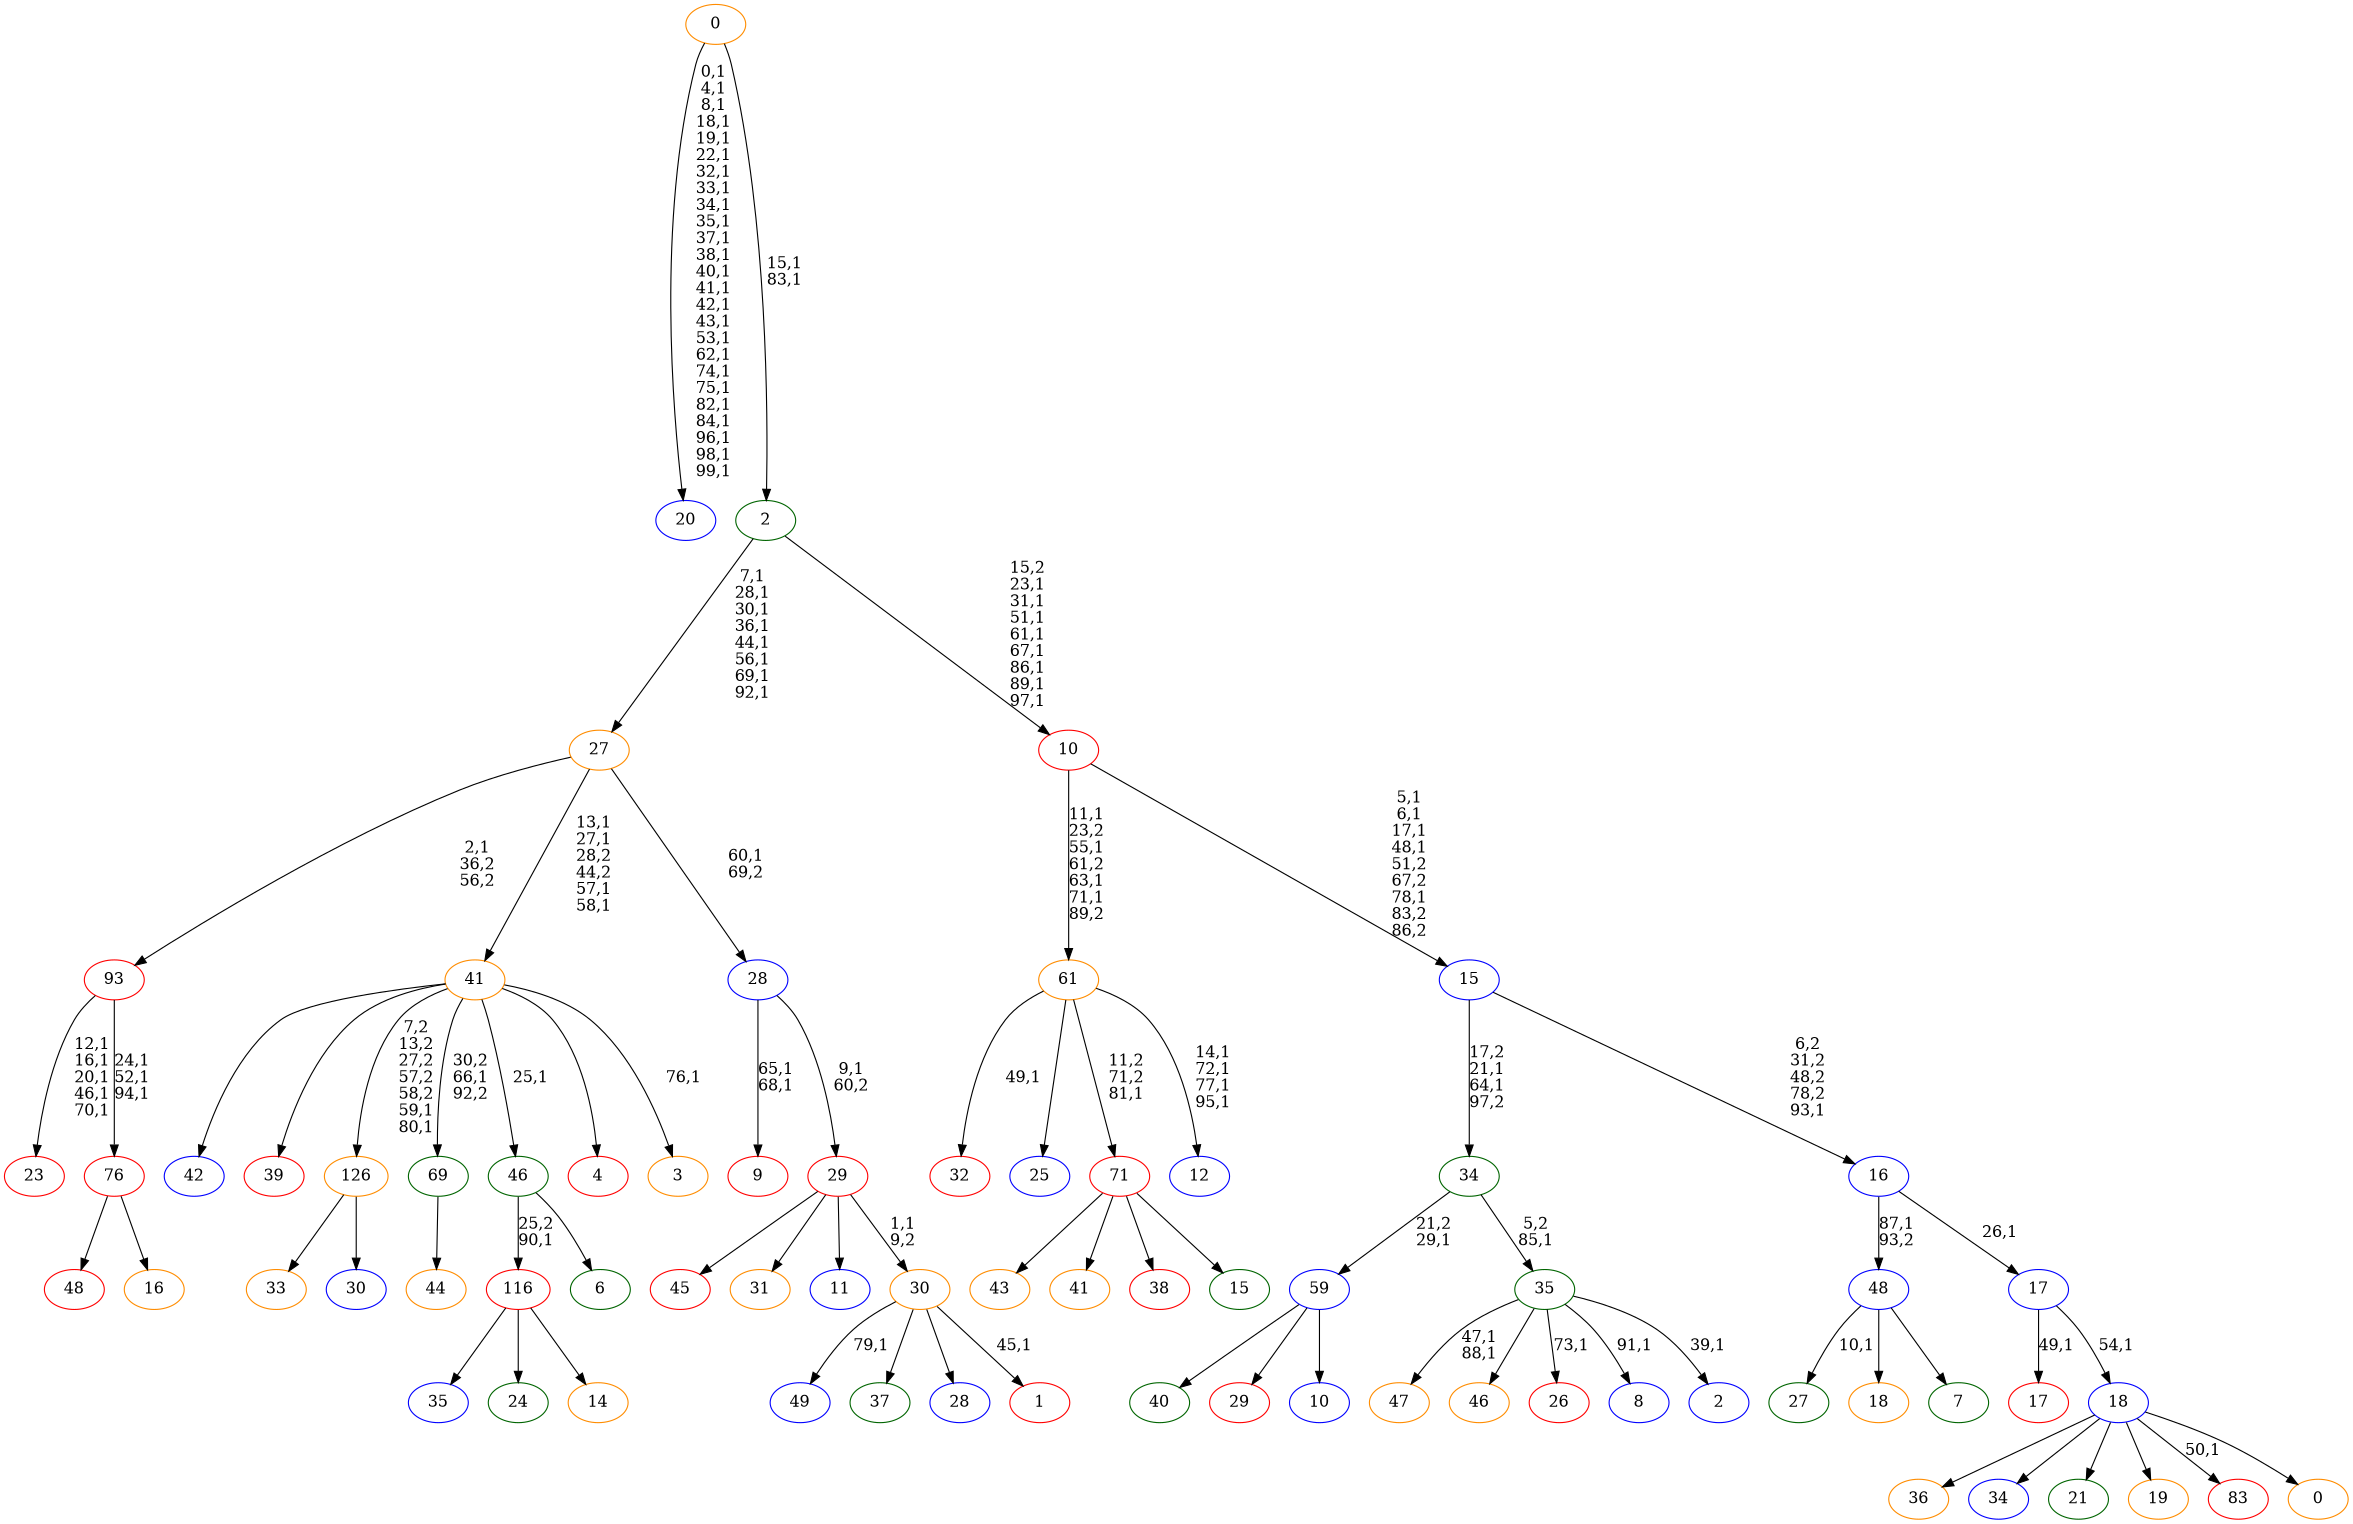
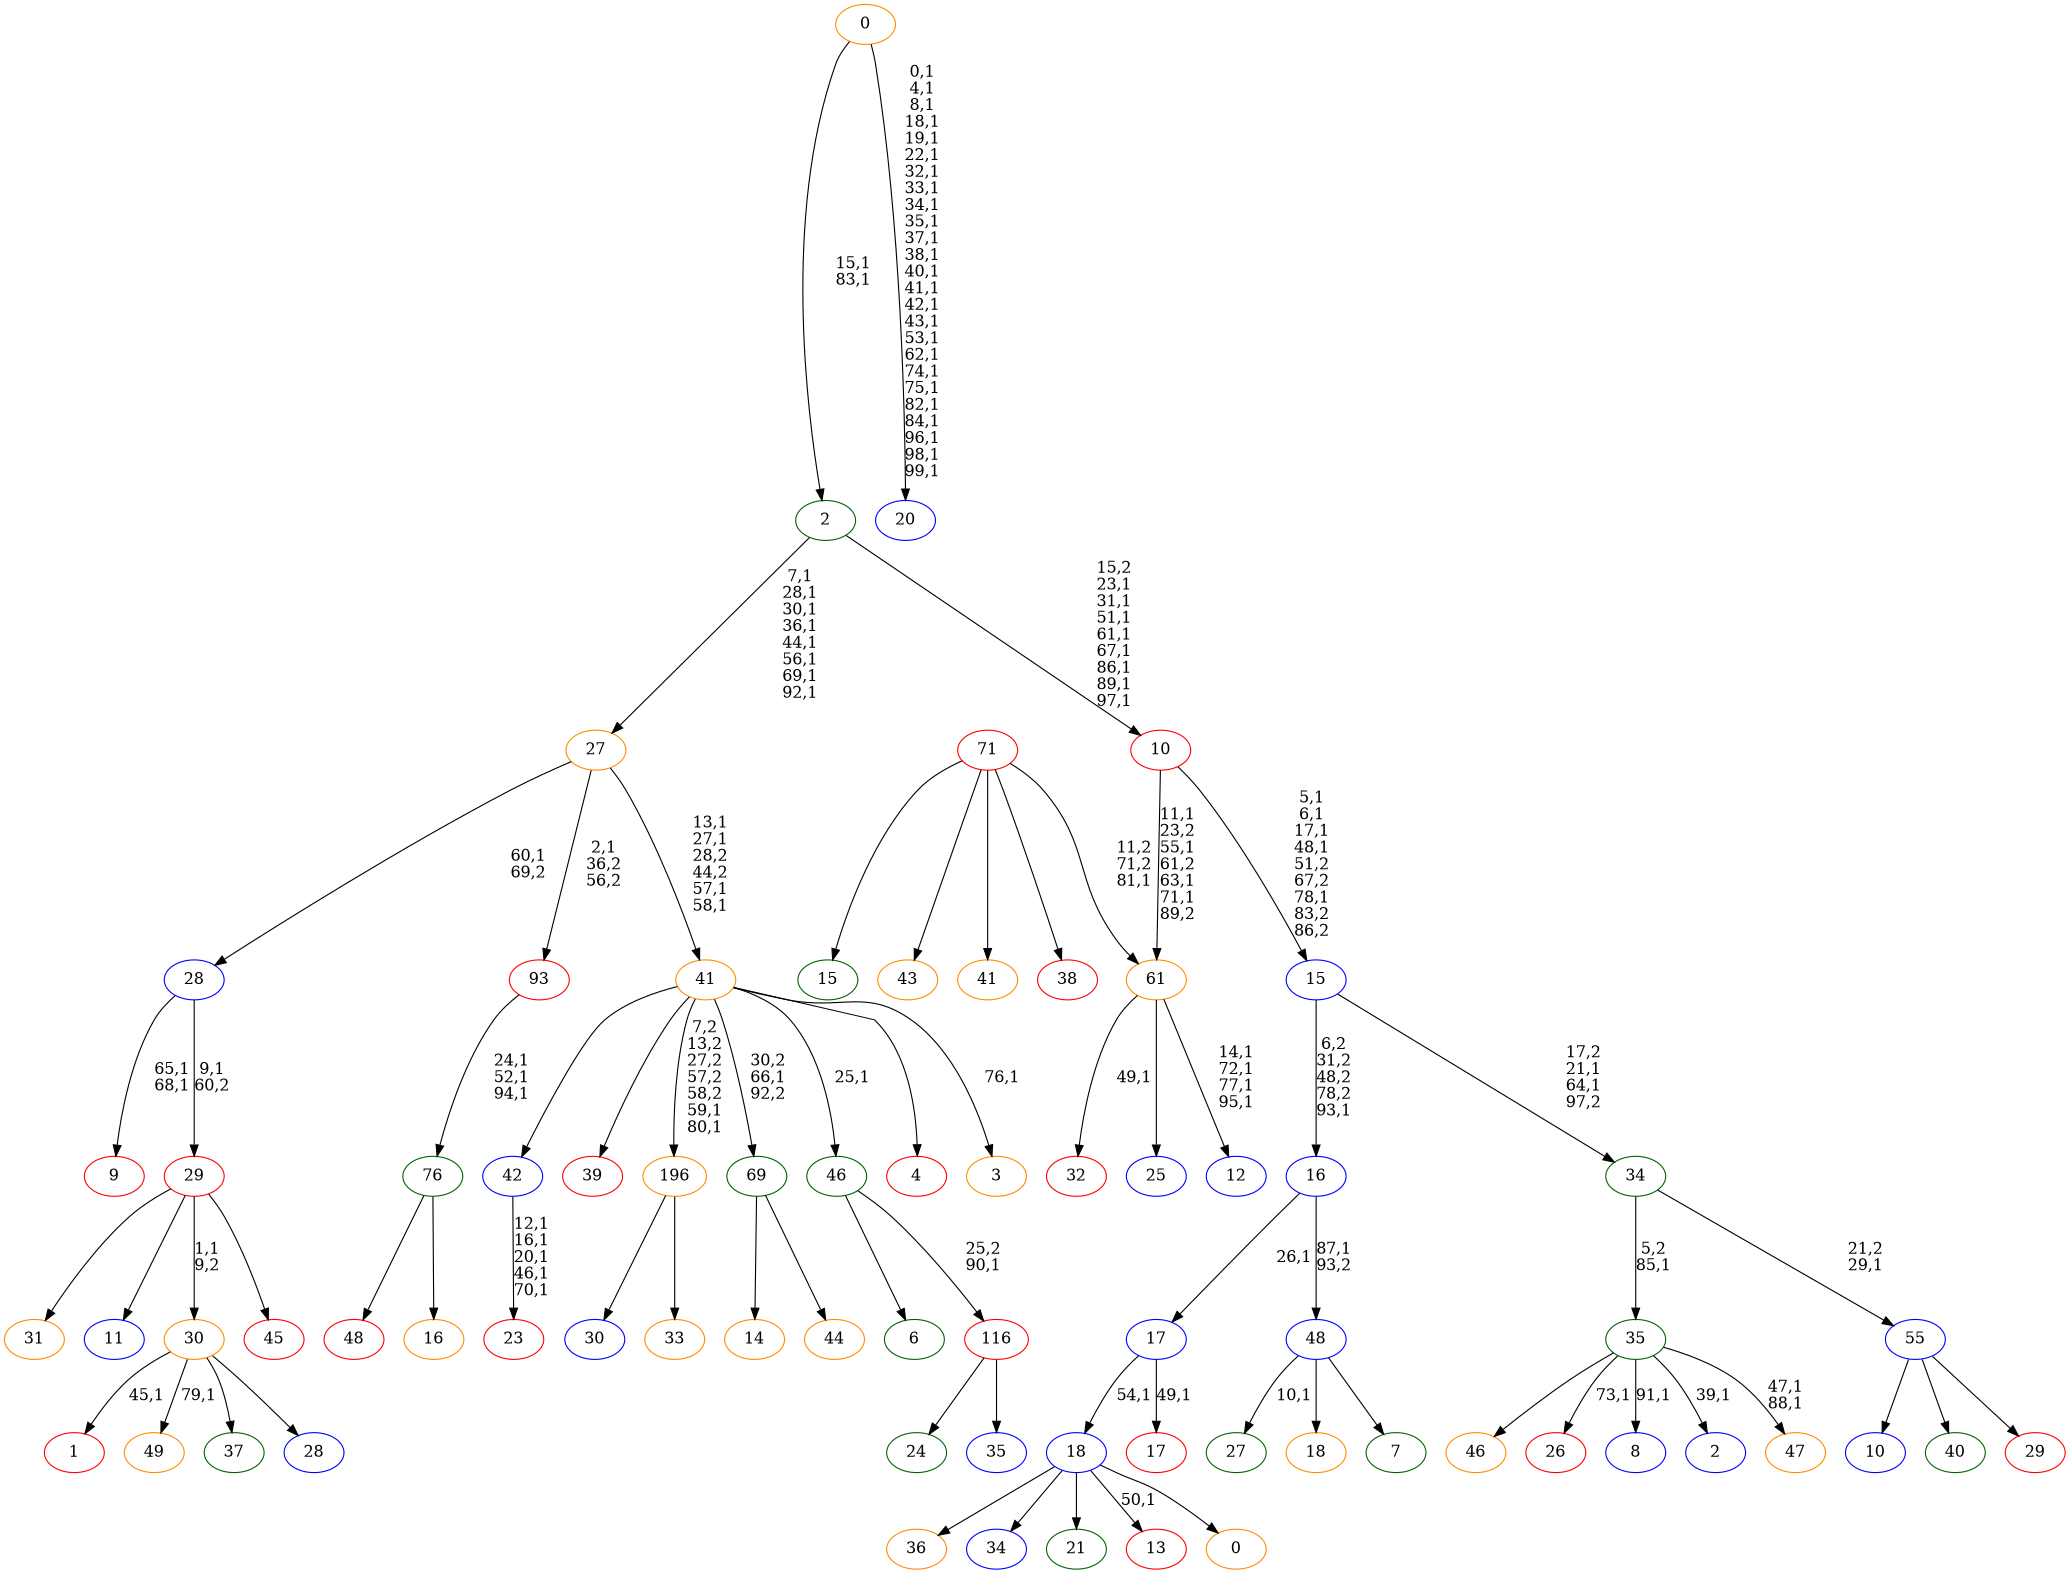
edge "93" -> "23": now "42" -> "23"
edge "61" -> "71": reversed
node "76": color red -> darkgreen
node "126": label "126" -> "196"
node "59": label "59" -> "55"
edge "116" -> "14": now "69" -> "14"
node "49": color blue -> darkorange
node "19": removed
node "83": label "83" -> "13"
